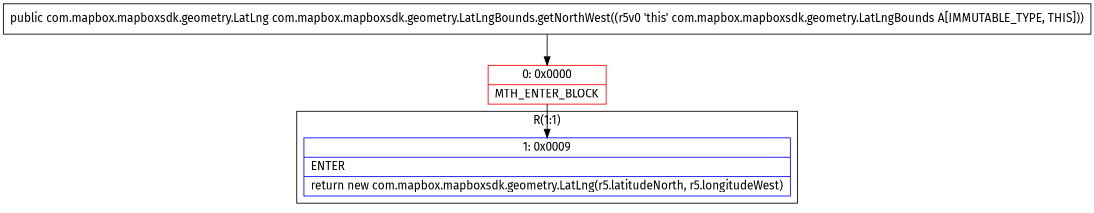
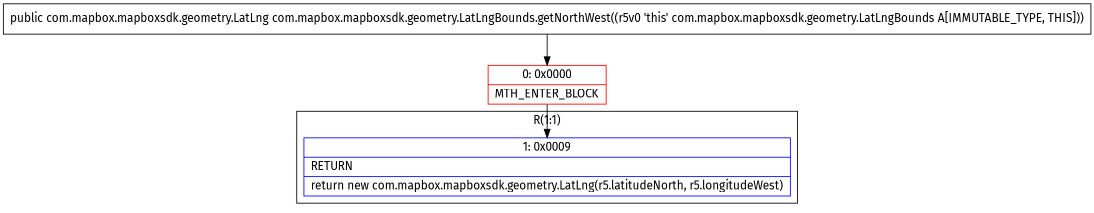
node "1: 0x0009": text "ENTER" -> "RETURN"
